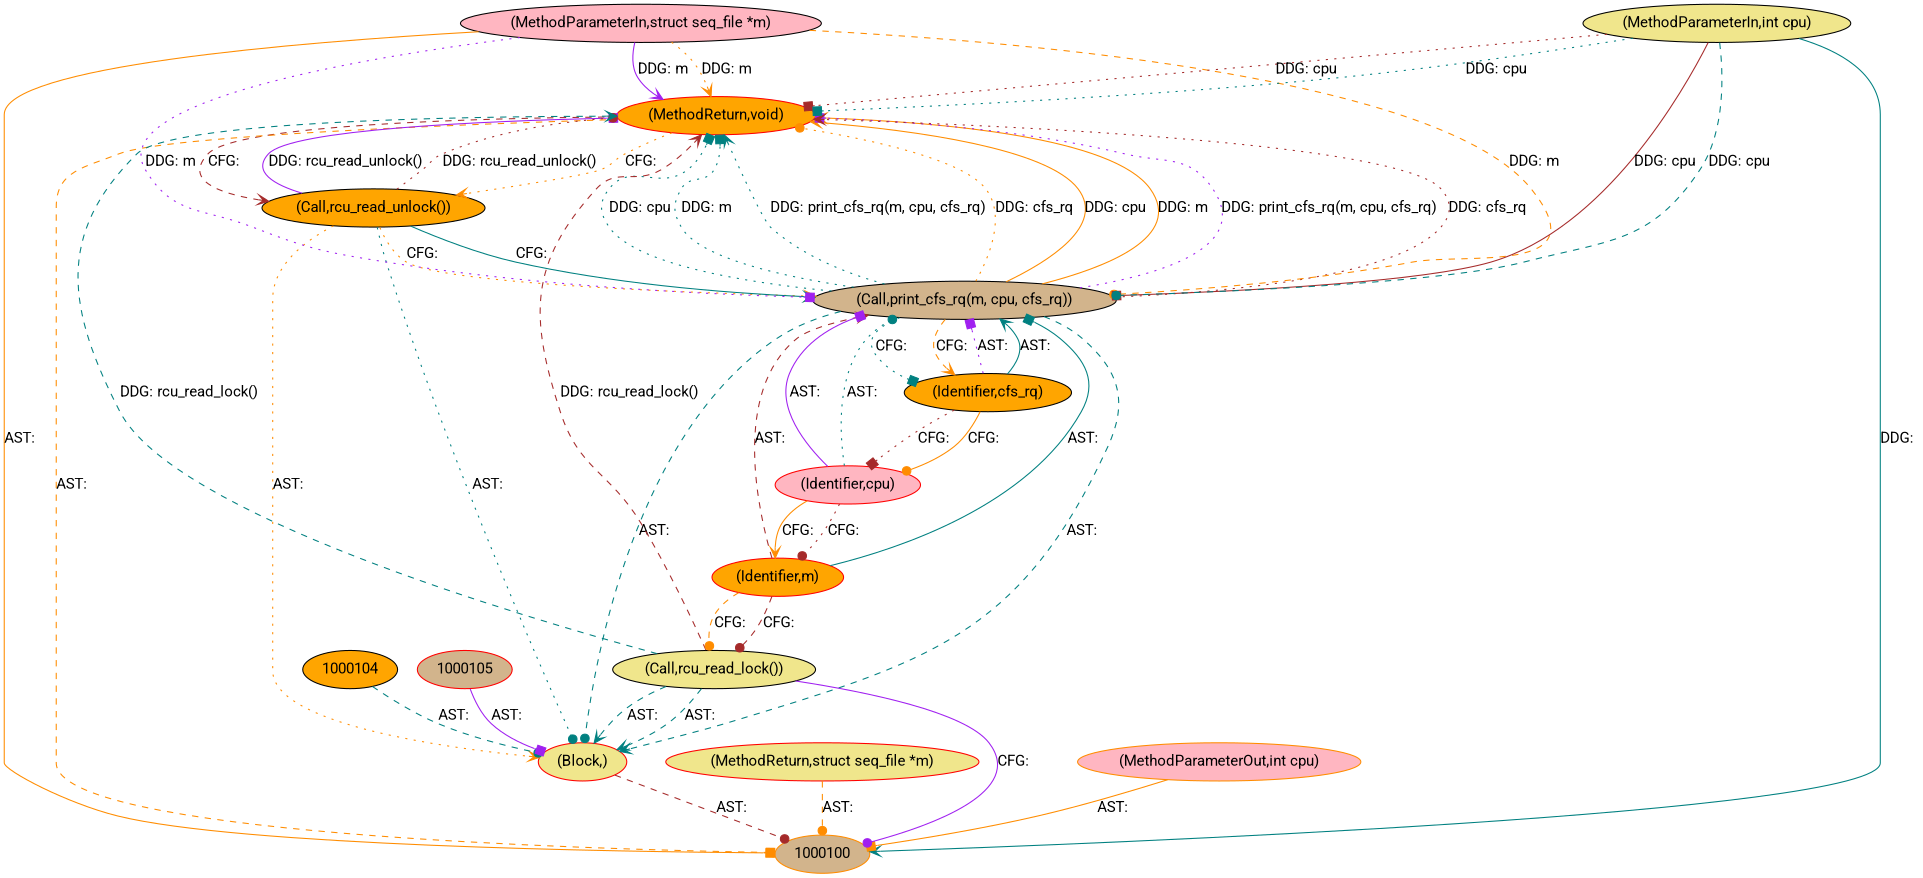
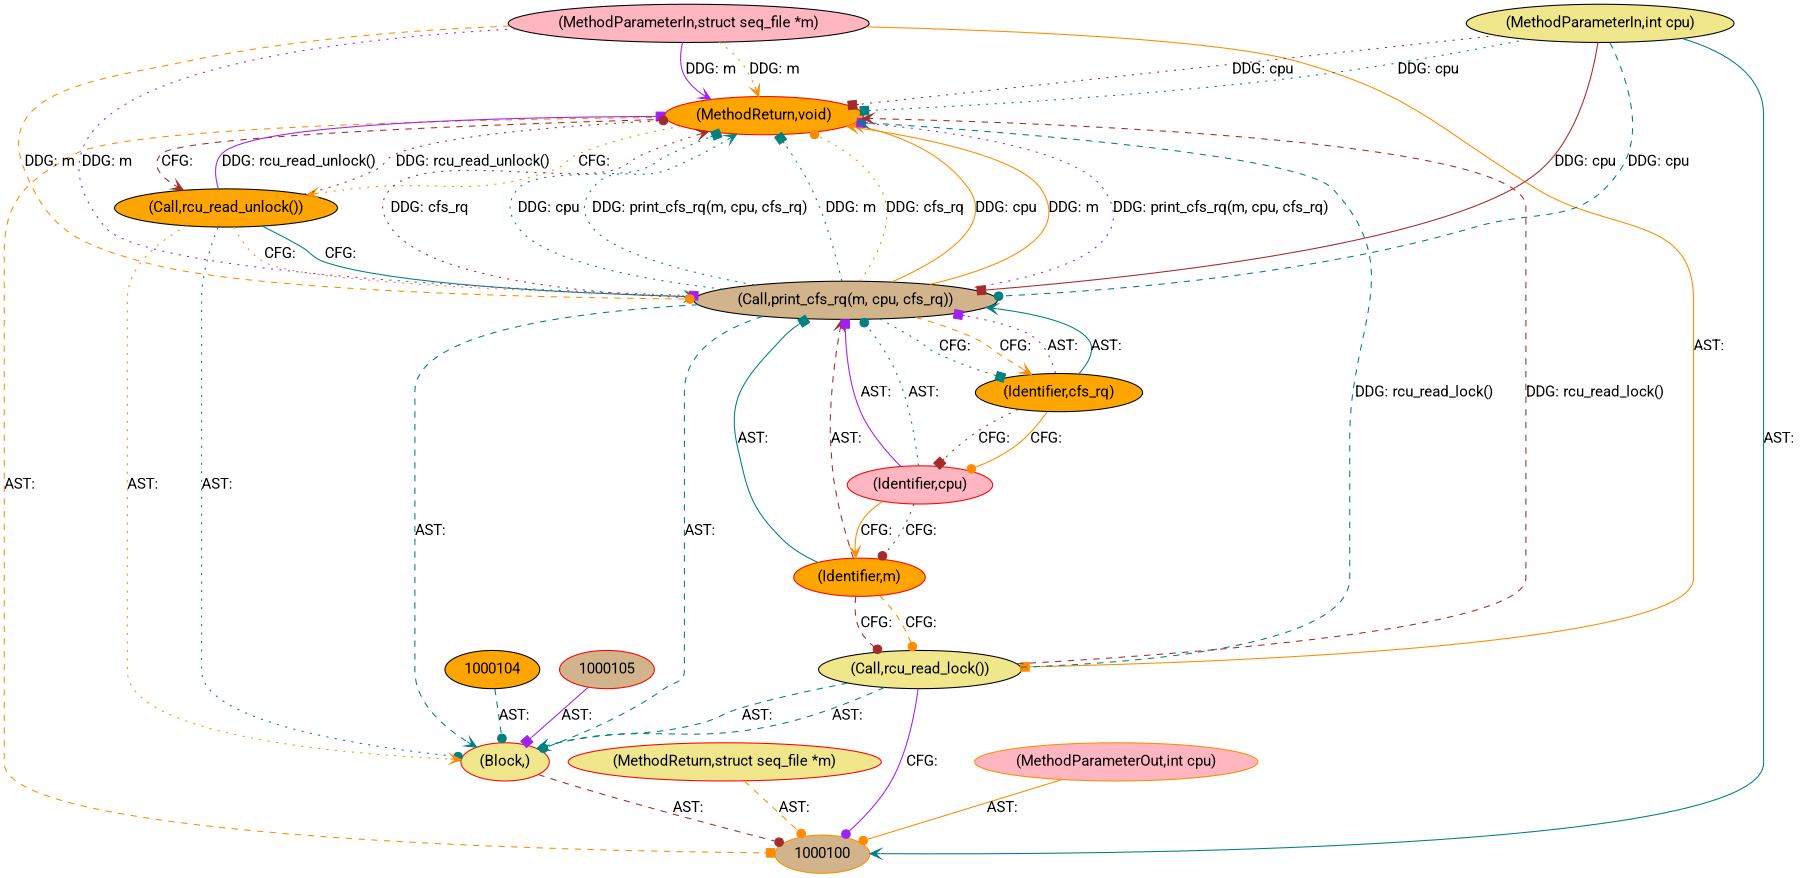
edge "(MethodParameterIn,int cpu)" -> "1000100": label "DDG: " -> "AST: "
edge "(MethodParameterIn,struct seq_file *m)" -> "1000100": now "(MethodParameterIn,struct seq_file *m)" -> "(Call,rcu_read_lock())"
edge "(MethodParameterOut,int cpu)" -> "1000100": arrowhead box -> dot
